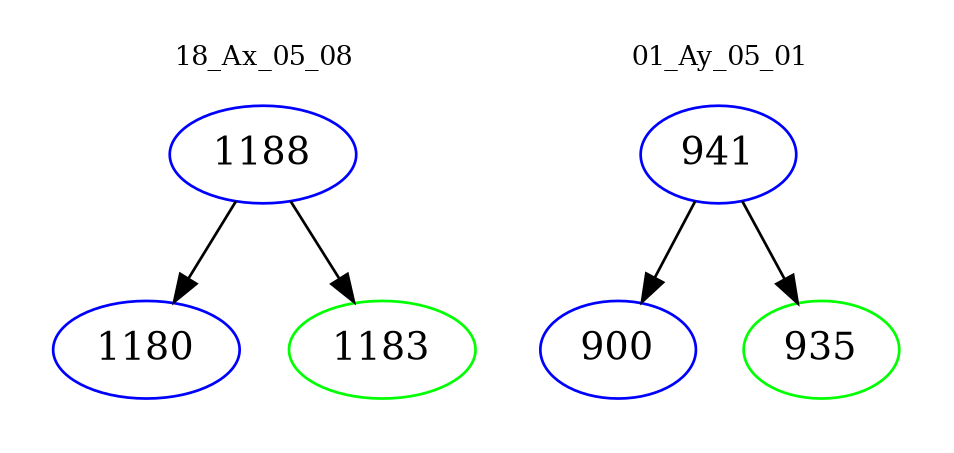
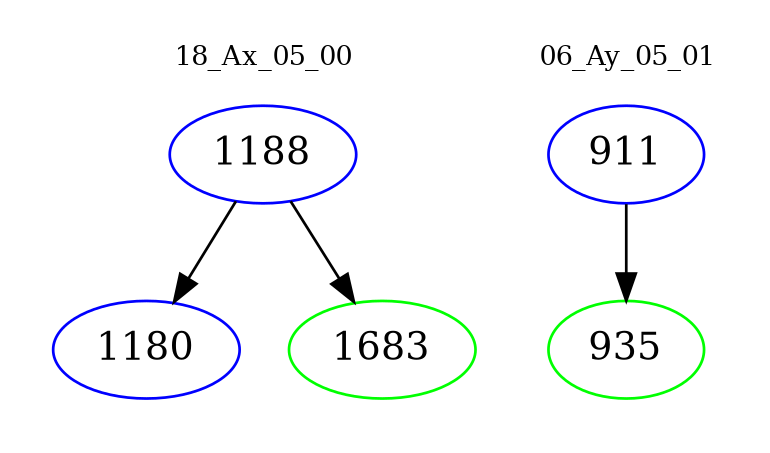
cluster "18_Ax_05_08": label "18_Ax_05_08" -> "18_Ax_05_00"
cluster "01_Ay_05_01": label "01_Ay_05_01" -> "06_Ay_05_01"
node "941": label "941" -> "911"
node "1183": label "1183" -> "1683"
node "900": removed
